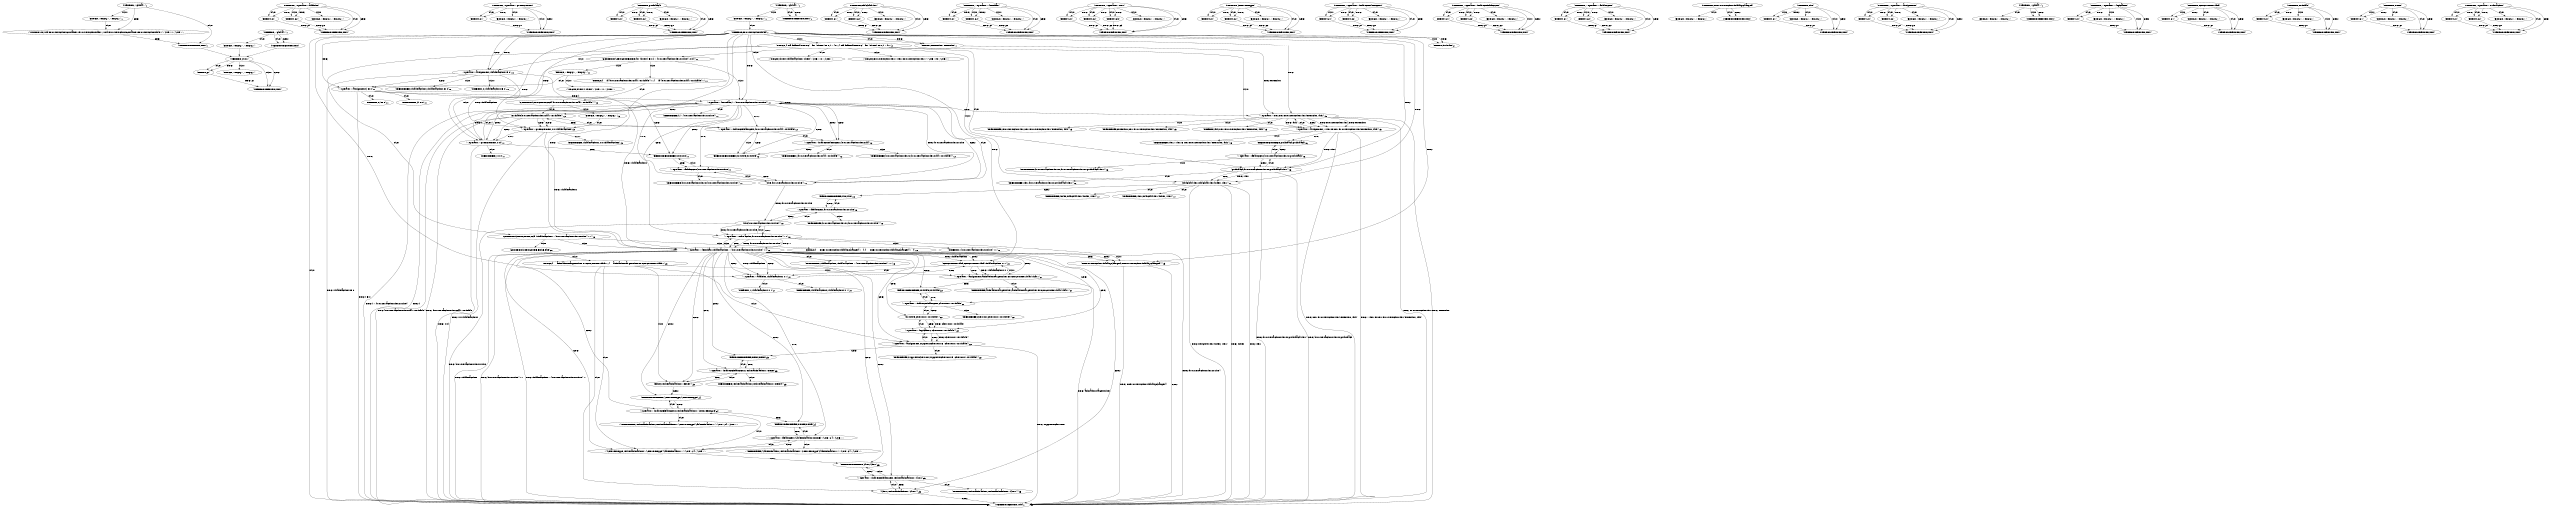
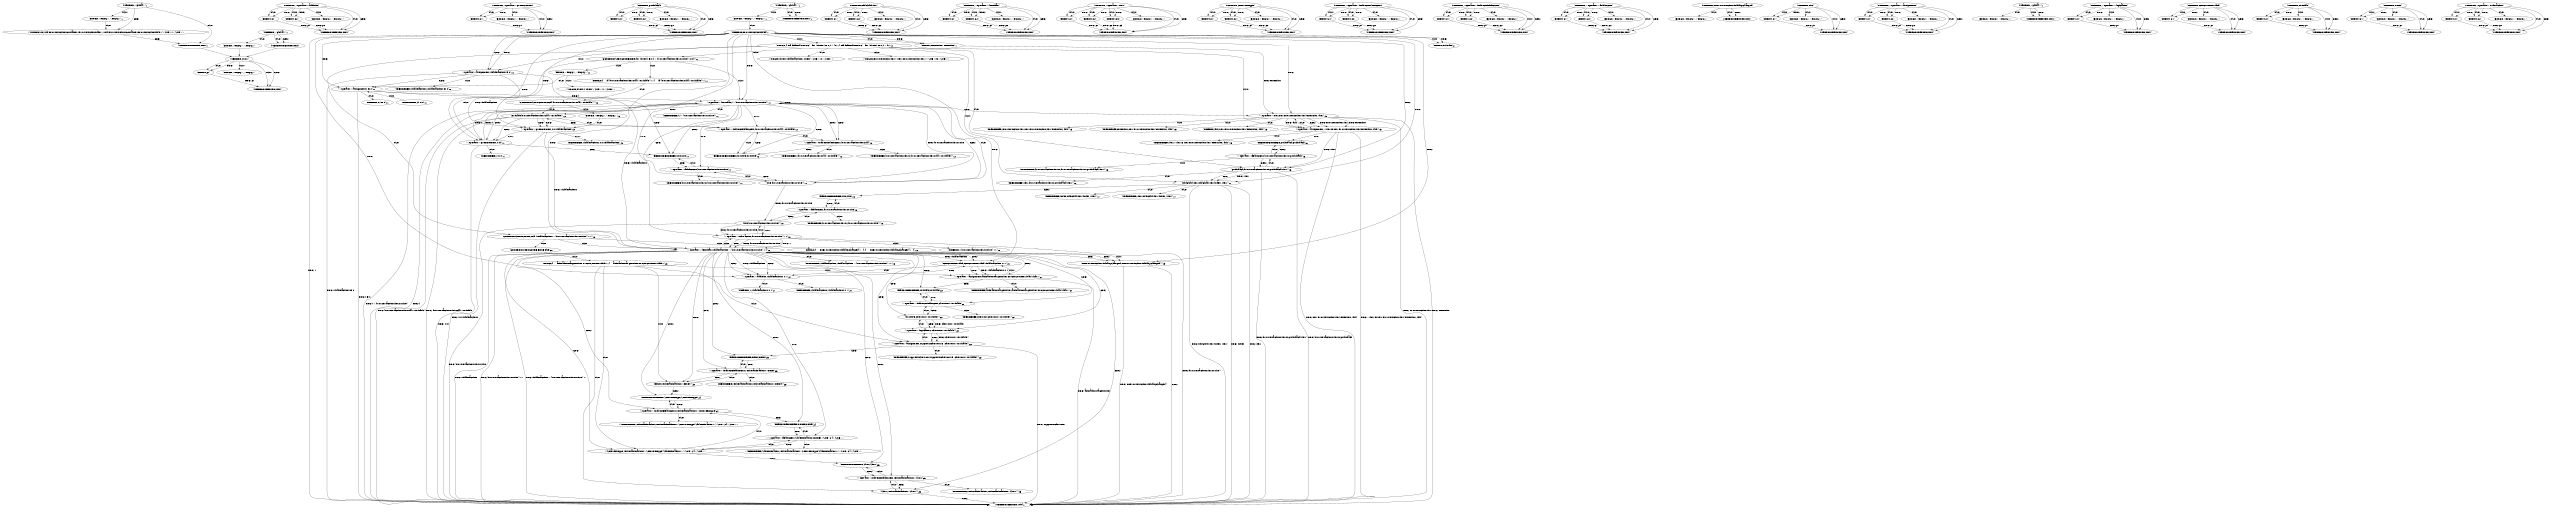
node "(LITERAL,0,visible_actions = 0)": removed
edge "(<operator>.assignment,i = 0)" -> "(IDENTIFIER,i,i = 0)": reversed
edge "(<operator>.preIncrement,++i)" -> "(<operator>.lessThan,i < browser_action_views_.size())": label "AST: i" -> "DDG: i"
edge "(METHOD,BrowserActionAdded)" -> "(METHOD_RETURN,void)": label "AST: " -> "DDG: 1"
